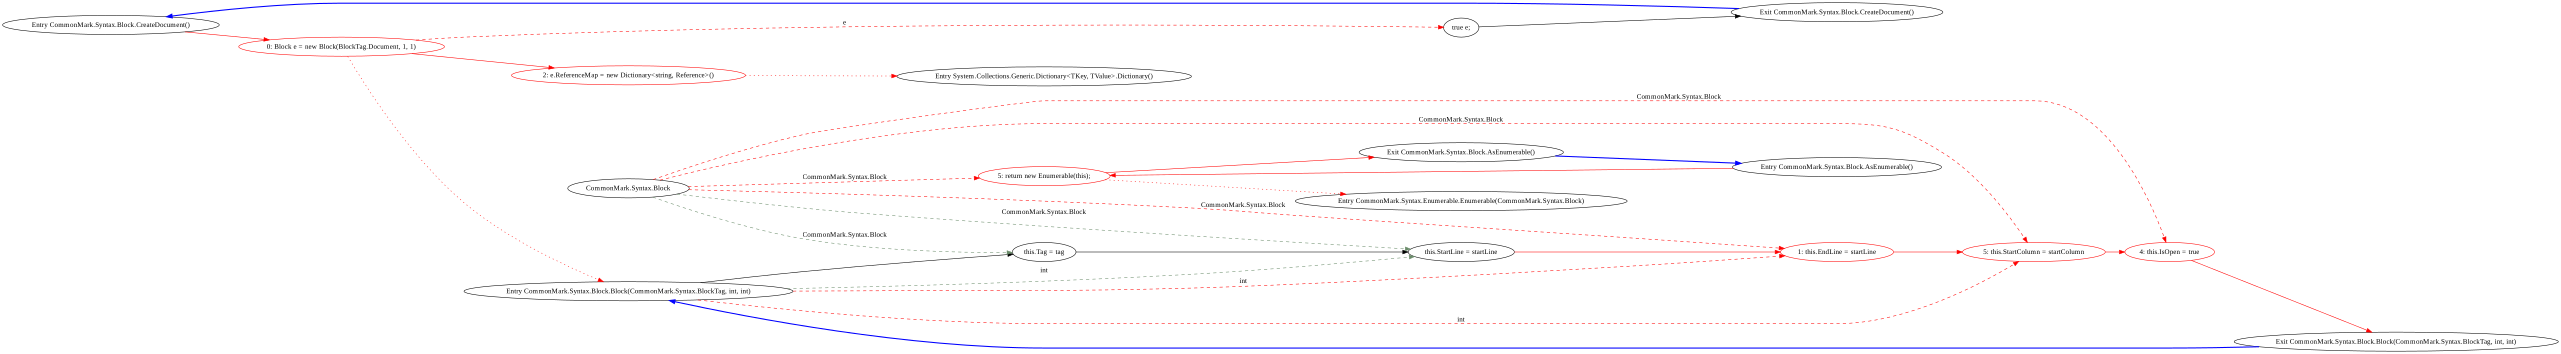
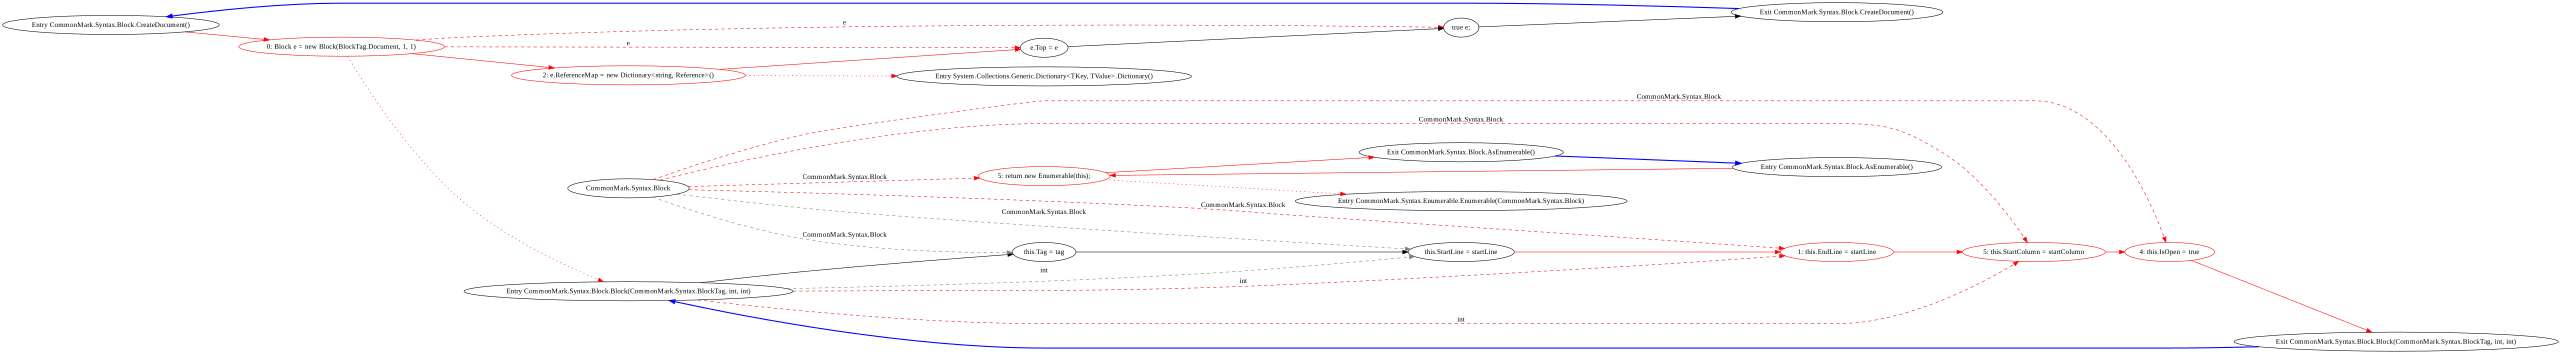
node "e.Top = e": added
